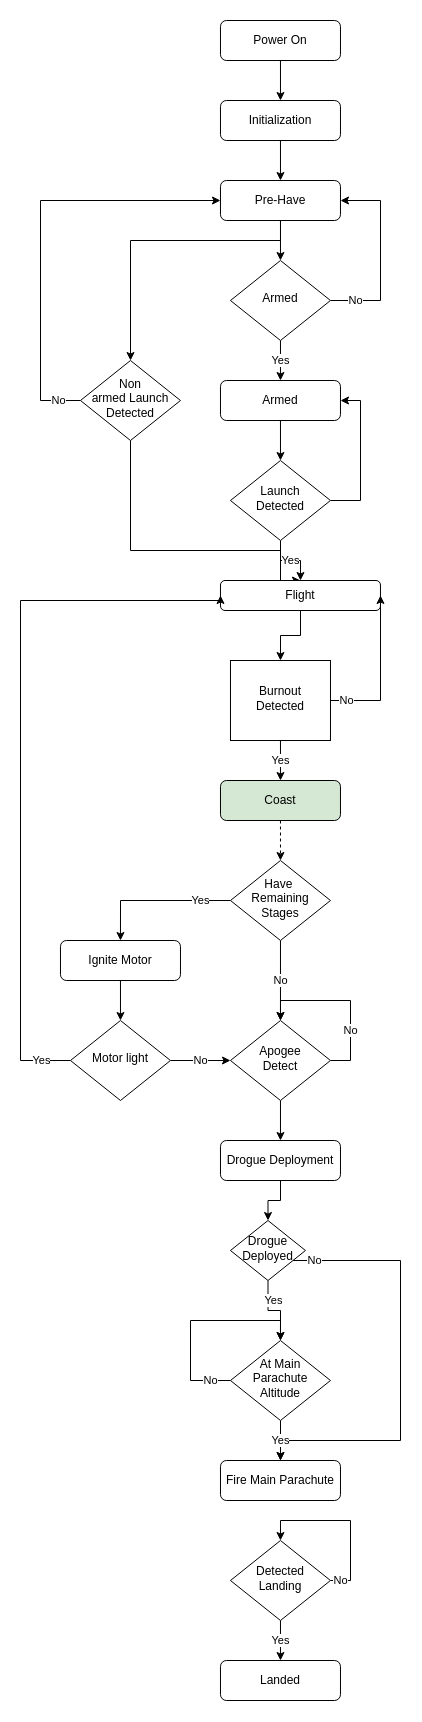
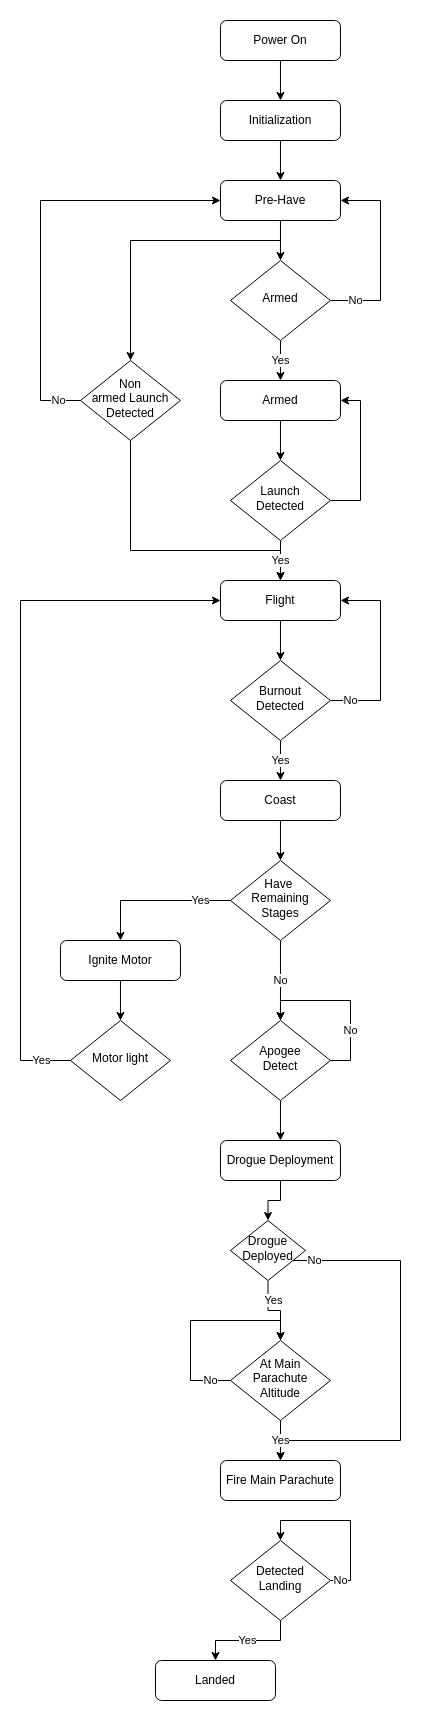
node "Flight": size 160x30 -> 120x40
node "Burnout Detected": shape rectangle -> diamond
node "Coast": fillcolor #d5e8d4 -> #ffffff
edge "Coast" -> "Have Remaining Stages": style dashed -> solid
edge "Motor light" -> "Apogee Detect": removed, label "No"
node "Landed": moved (280, 1681) -> (215, 1681)
